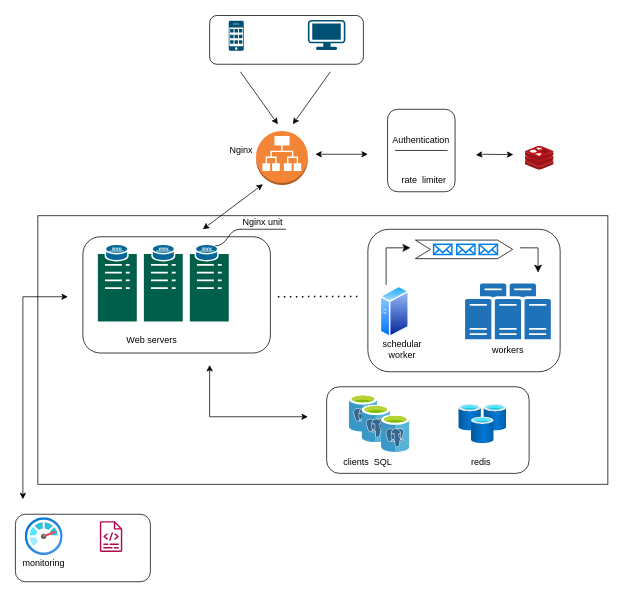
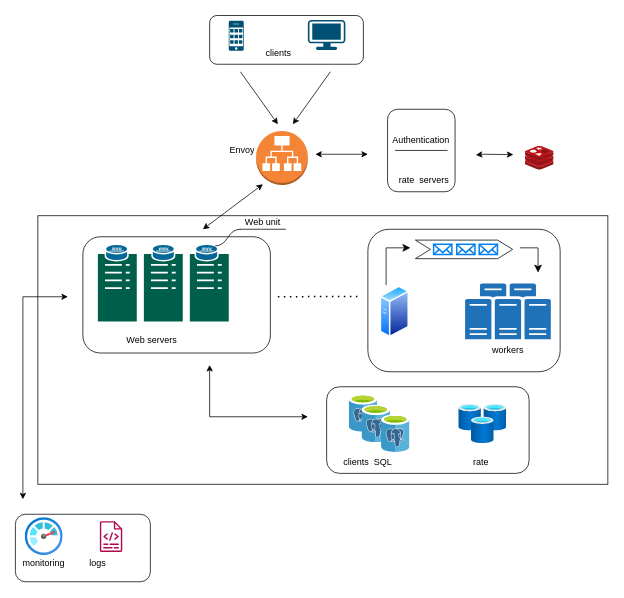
node "clients": added
node "Nginx": label "Nginx" -> "Envoy"
node "rate limiter": label "rate limiter" -> "rate servers"
node "Nginx unit": label "Nginx unit" -> "Web unit"
node "schedular worker": removed
node "redis": label "redis" -> "rate"
node "logs": added
